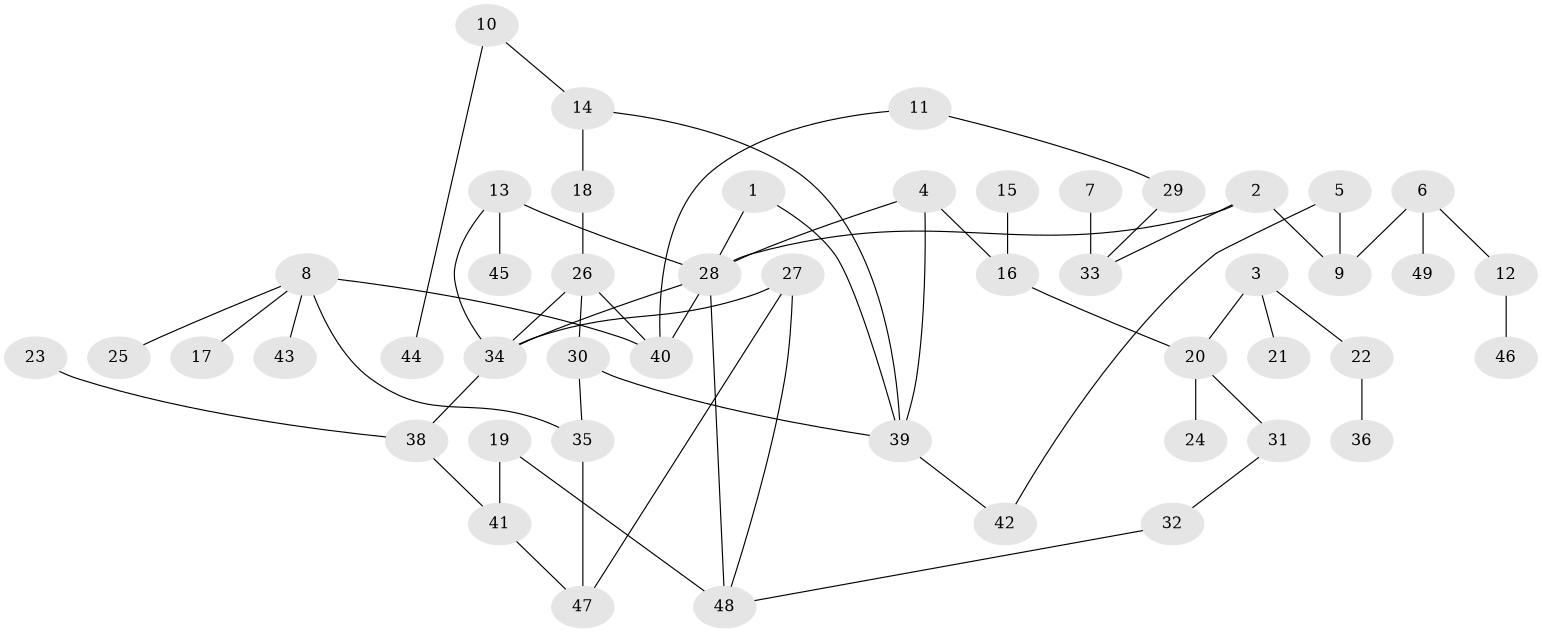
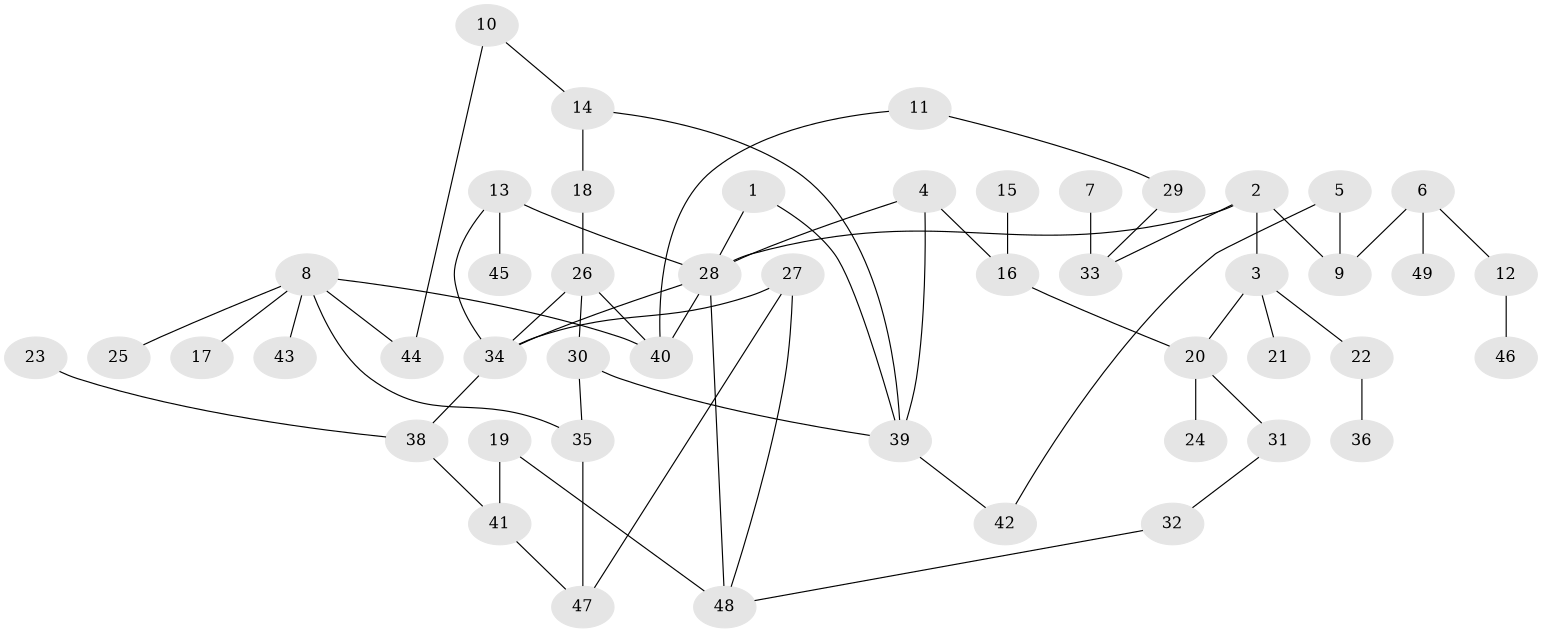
edge "2" -- "3": added
edge "8" -- "44": added
